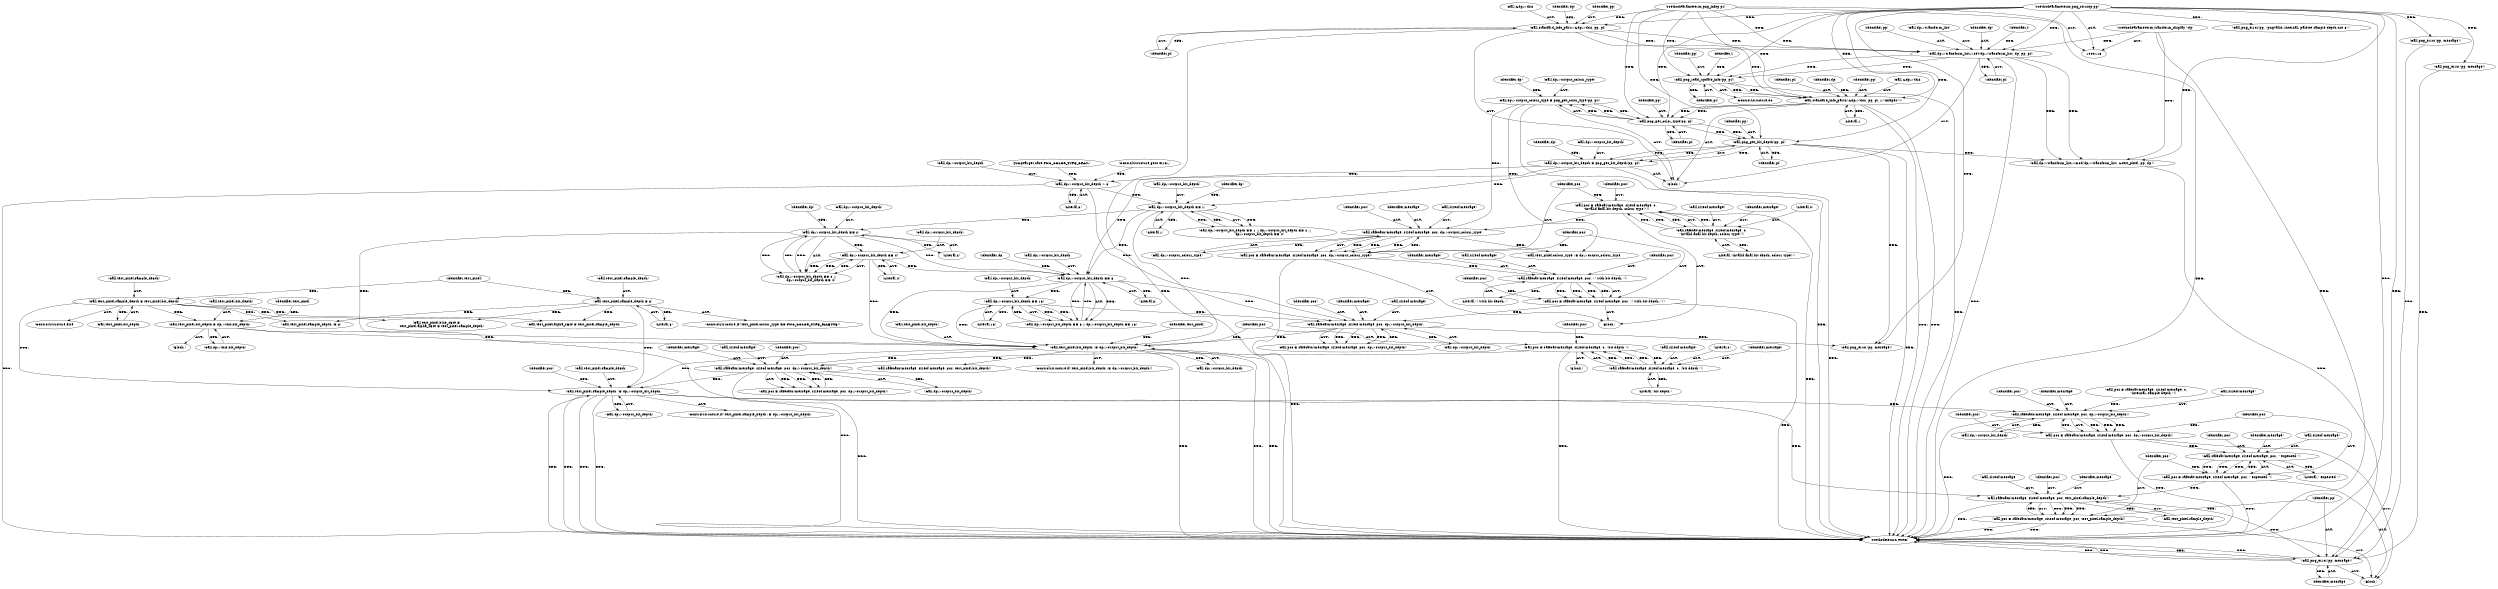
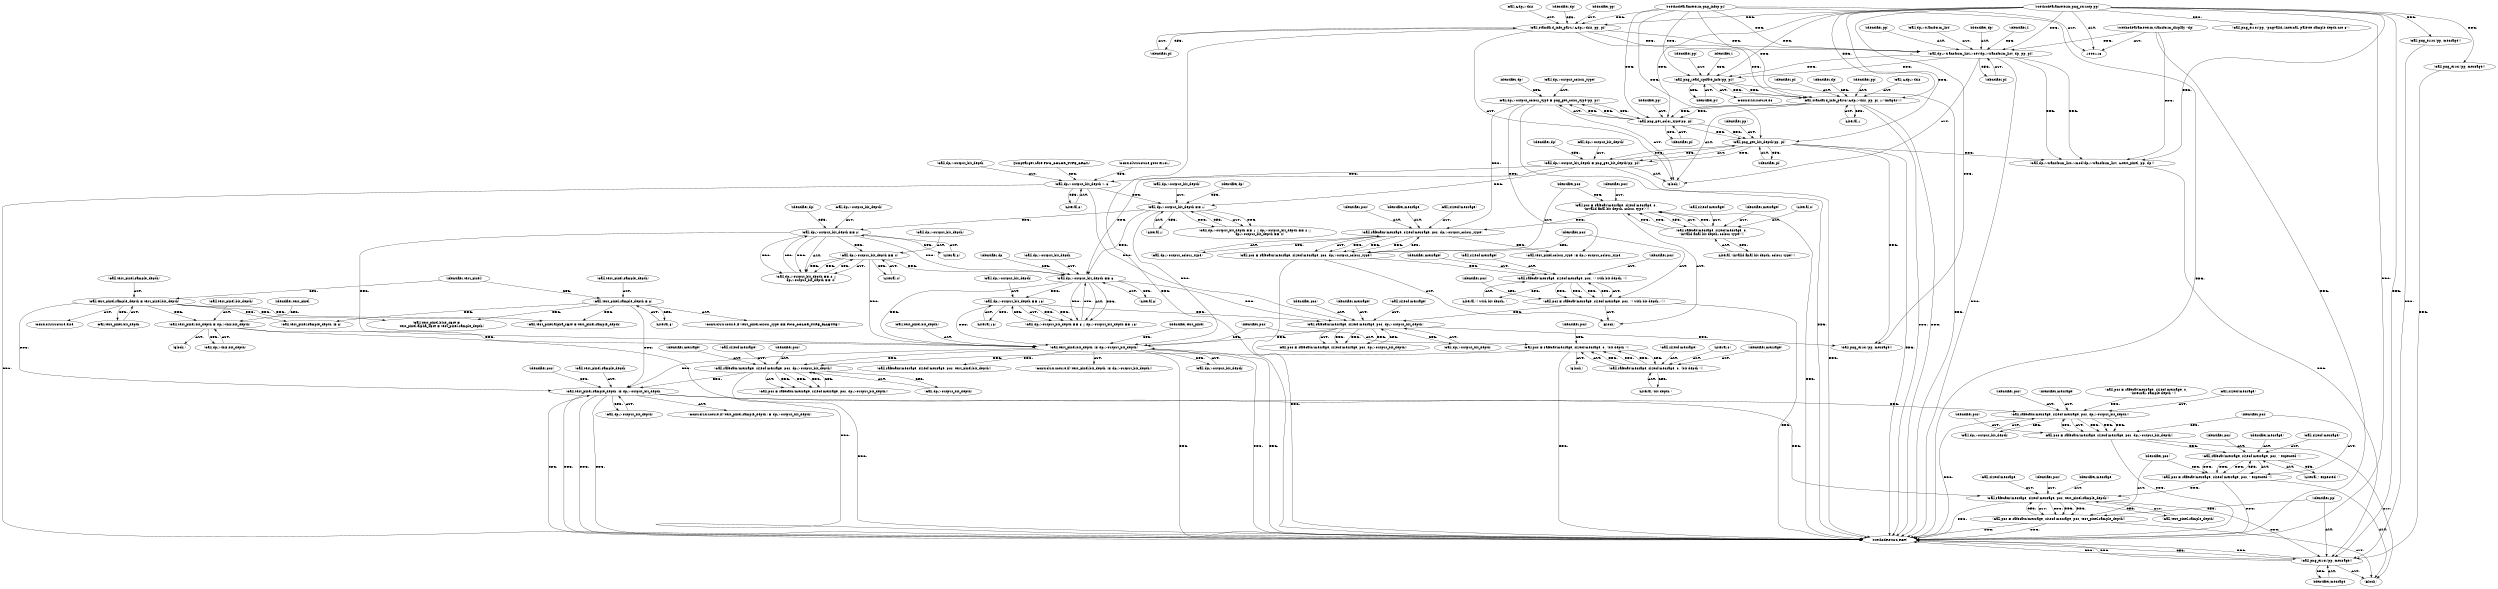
node "(MethodReturn,TYPE)": label "(MethodReturn,TYPE)" -> "(MethodReturn,RET)"
